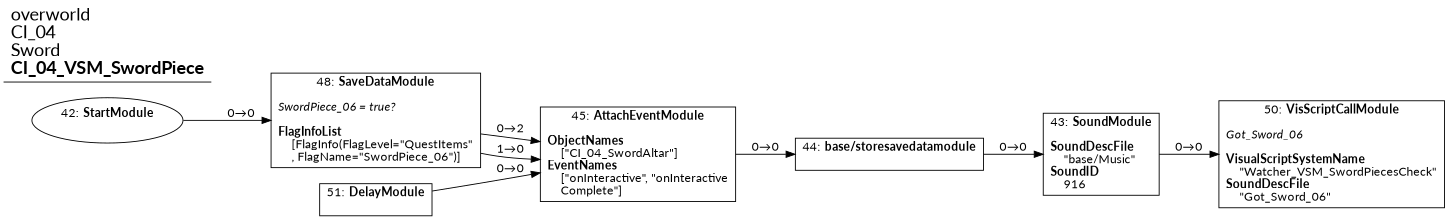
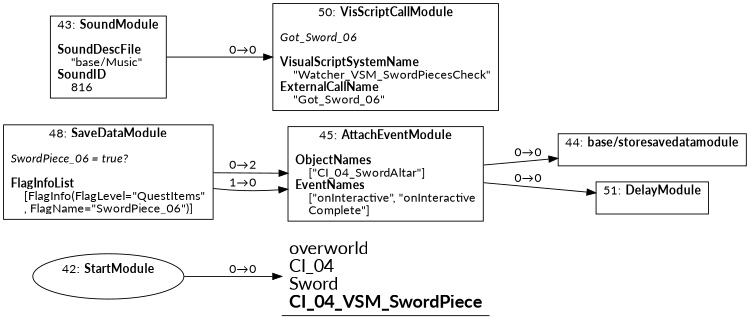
edge "42:" -> "48:": now "42:" -> "overworld"
edge "44:" -> "43:": removed, label "0→0"
edge "51:" -> "45:": reversed
node "43:": text "916" -> "816"
node "50:": text "SoundDescFile" -> "ExternalCallName"
